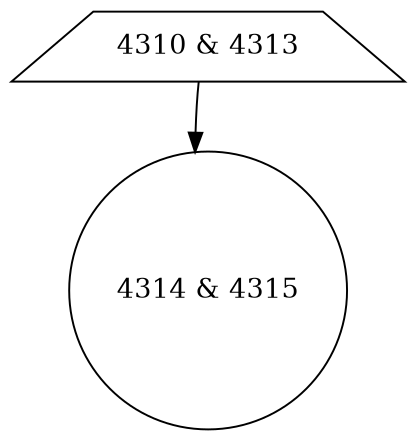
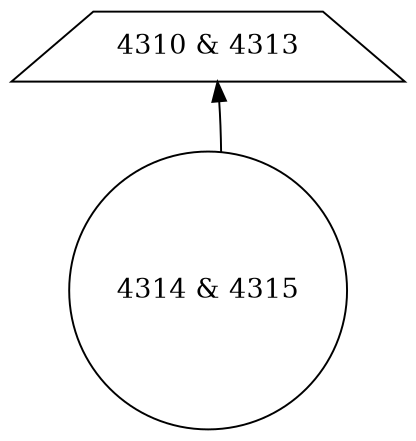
edge "4310 & 4313" -> "4314 & 4315": reversed
